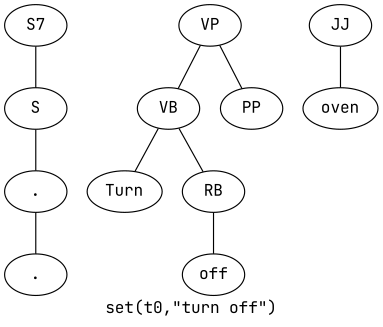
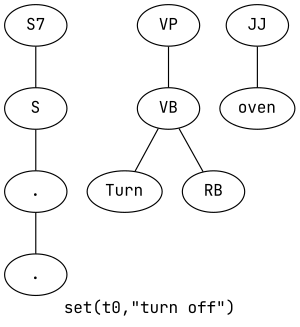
node "PP": removed
node "off": removed
